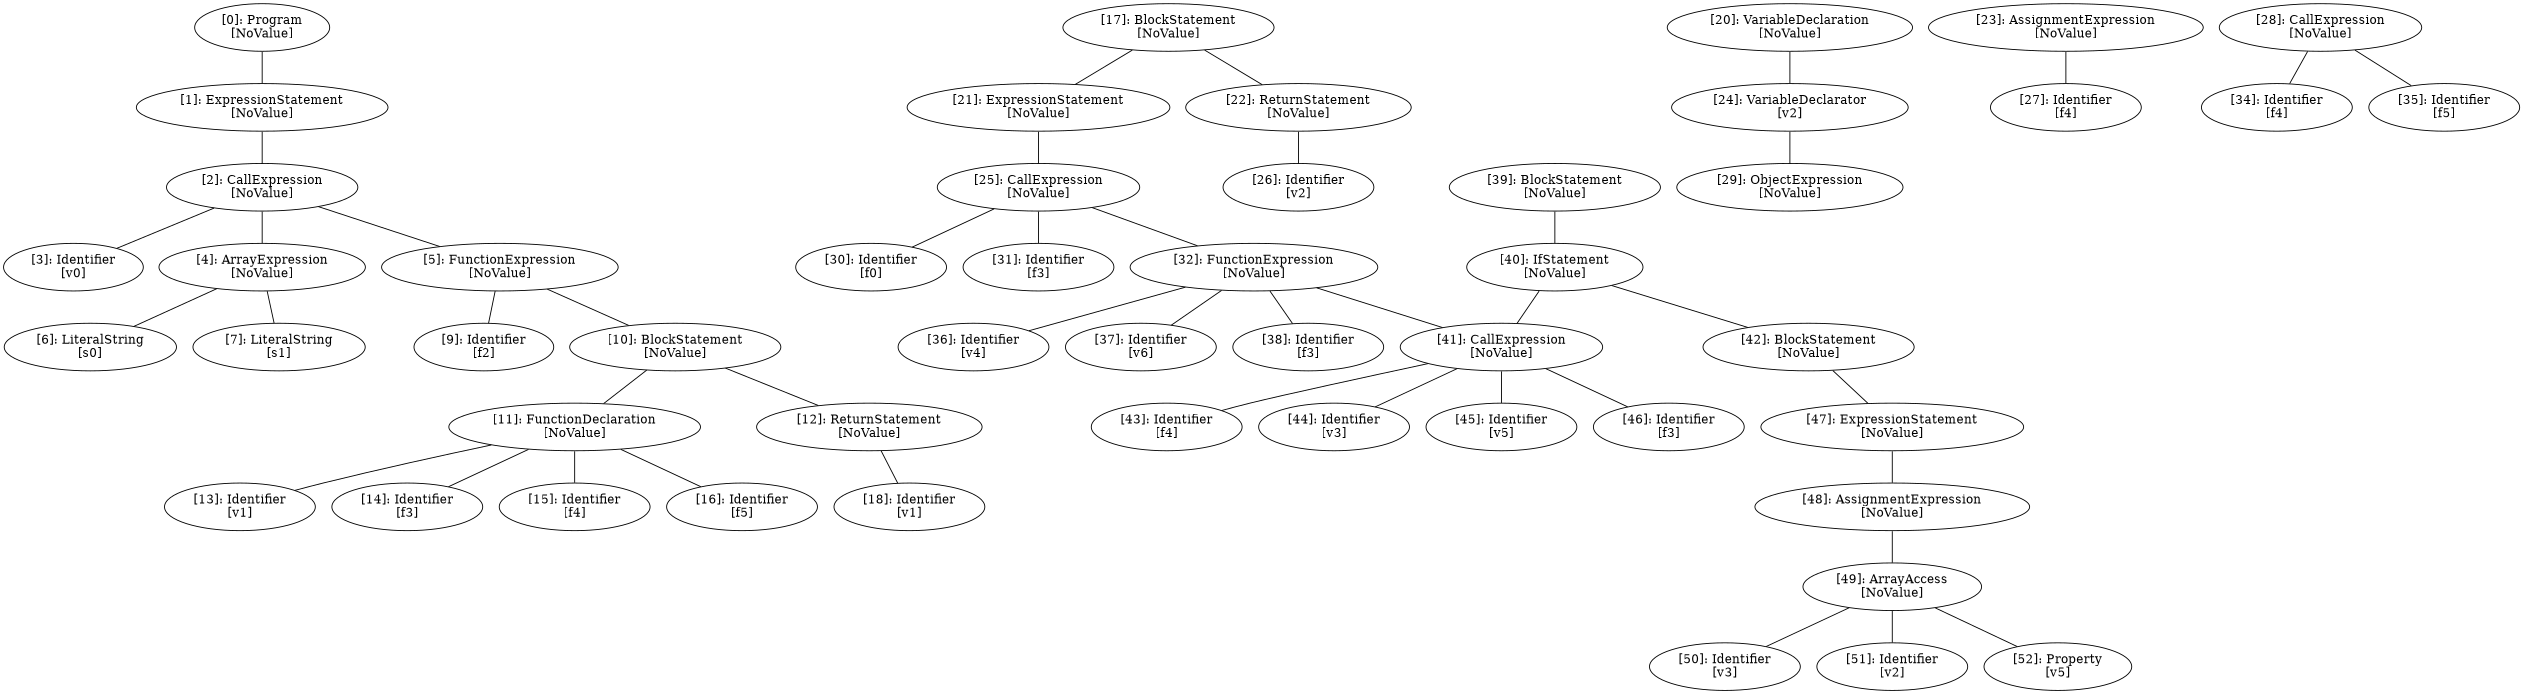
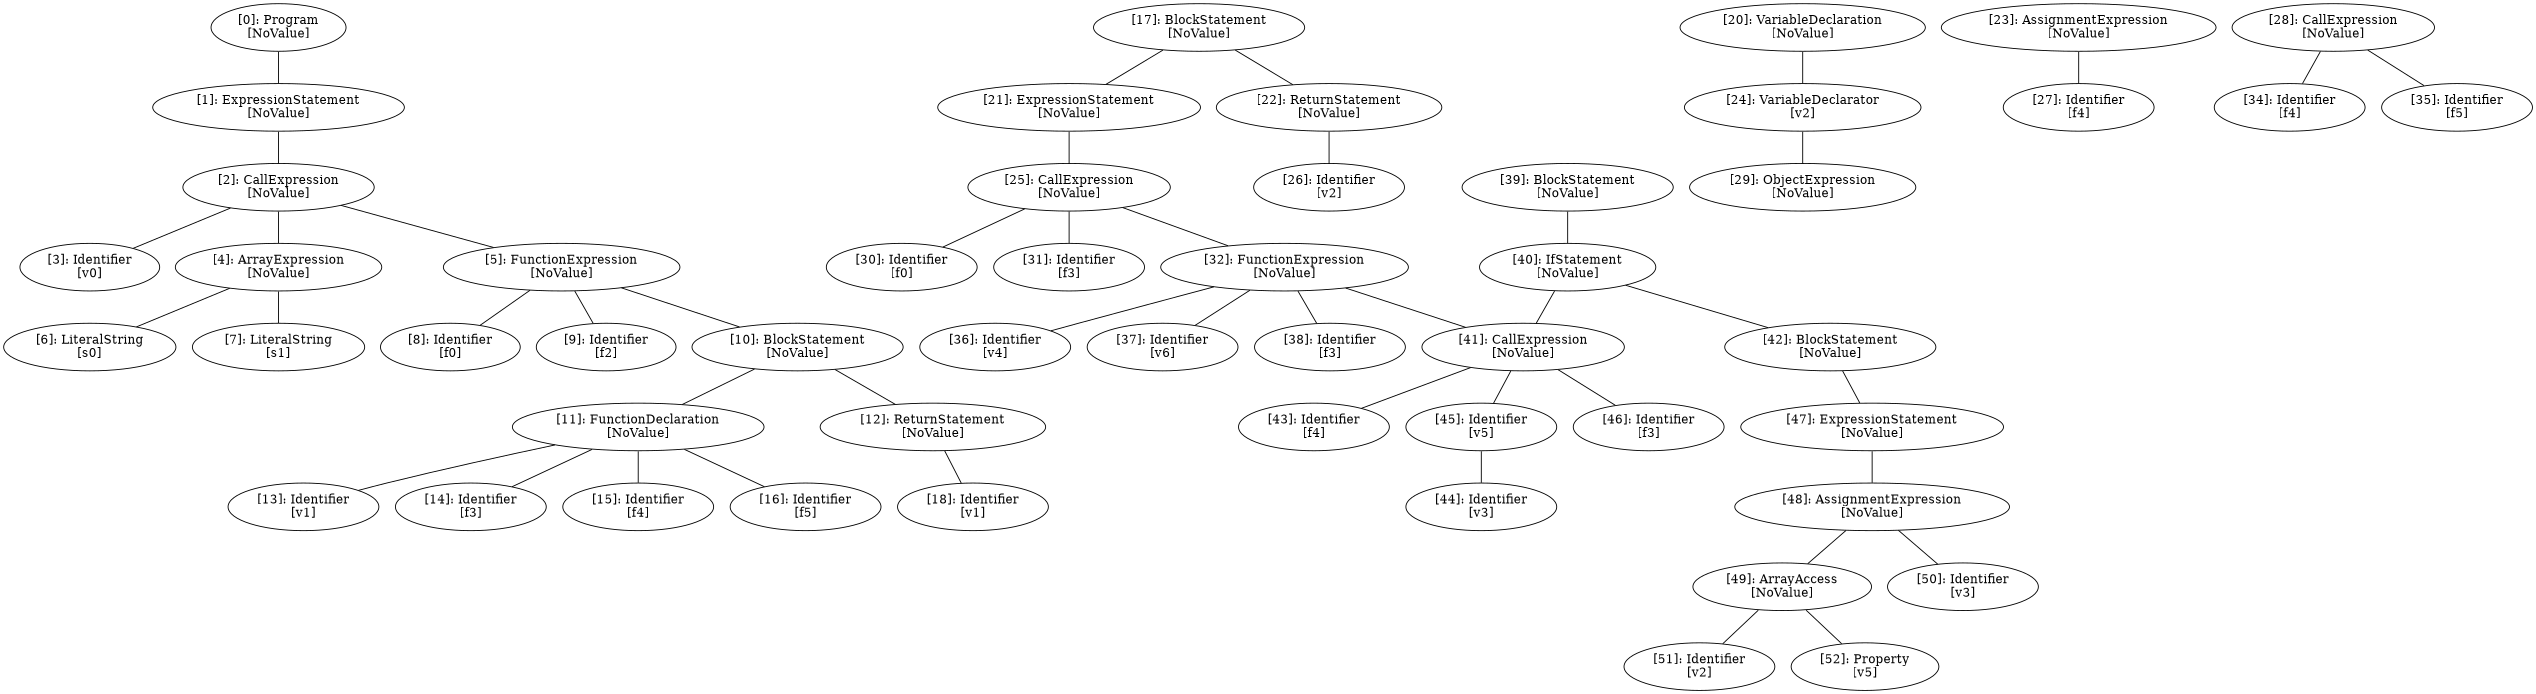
node "[8]: Identifier [f0]": added
edge "[41]: CallExpression [NoValue]" -- "[44]: Identifier [v3]": now "[45]: Identifier [v5]" -- "[44]: Identifier [v3]"
edge "[49]: ArrayAccess [NoValue]" -- "[50]: Identifier [v3]": now "[48]: AssignmentExpression [NoValue]" -- "[50]: Identifier [v3]"
